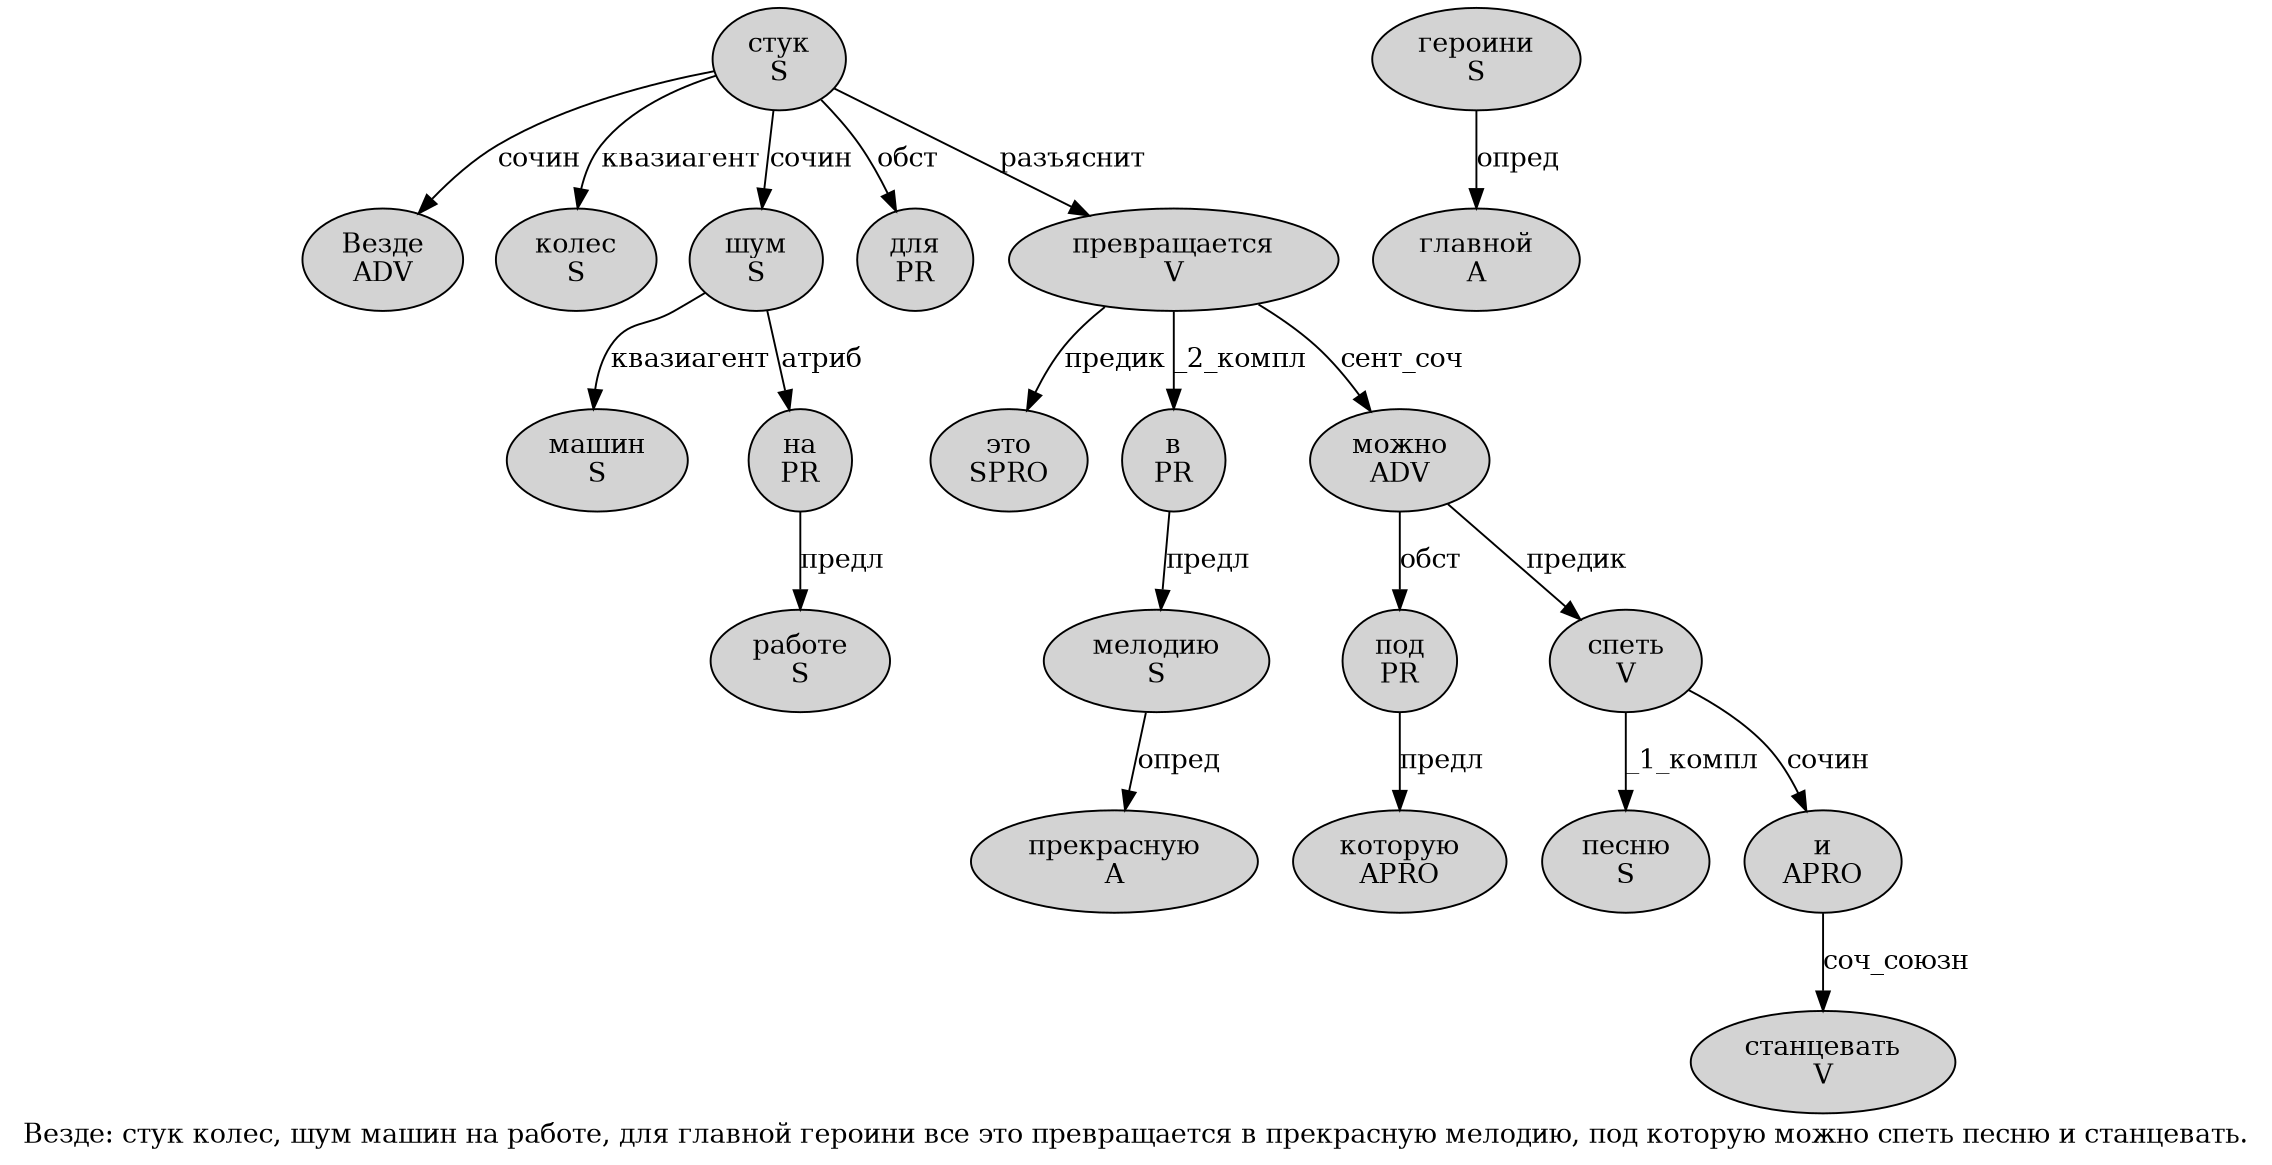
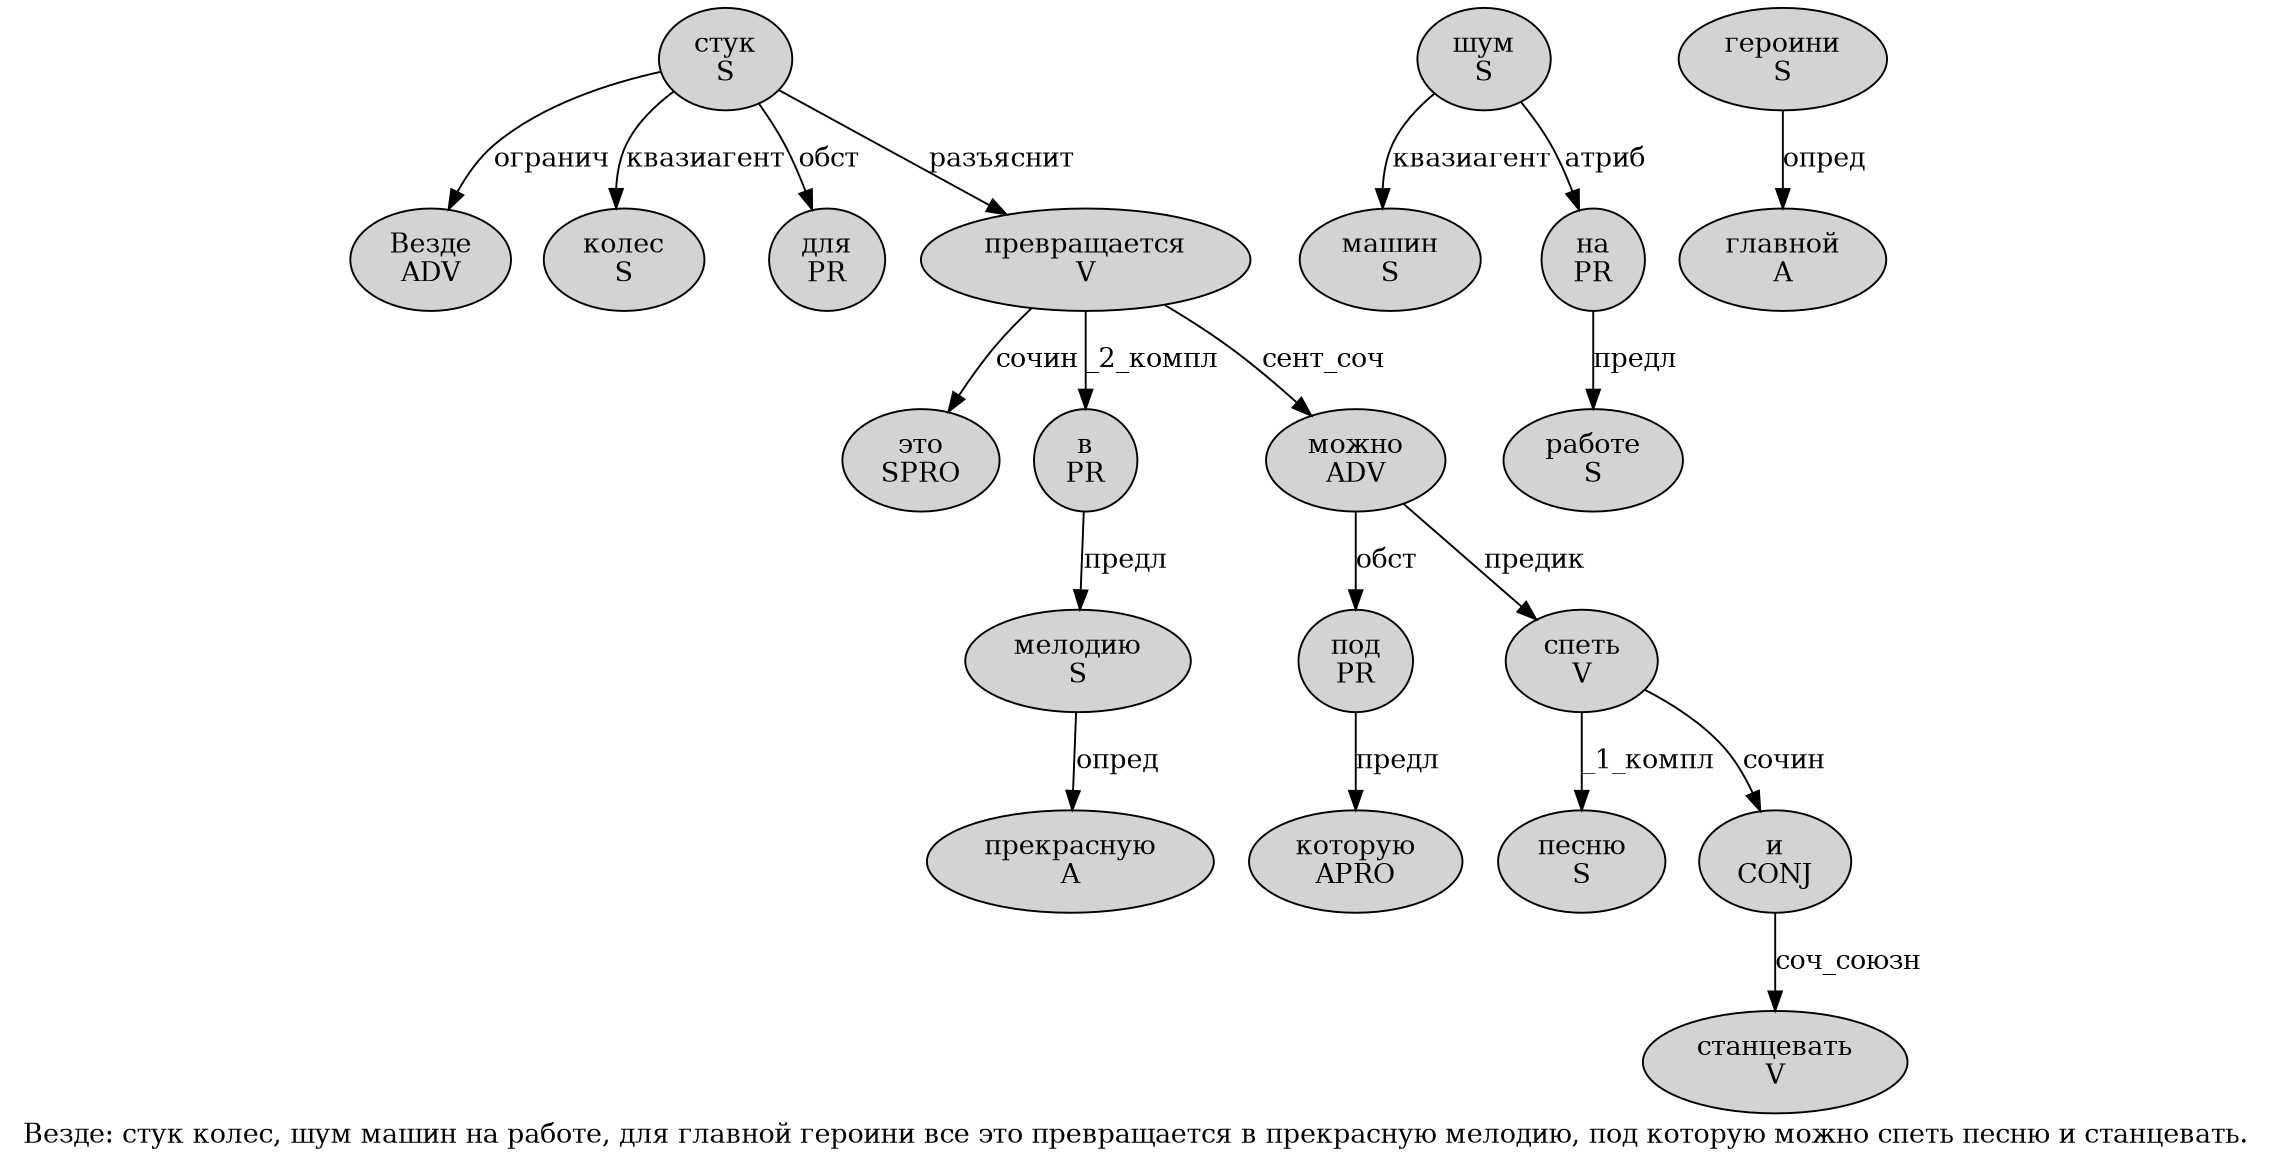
edge "стук S" -> "шум S": removed, label "сочин"
edge "стук S" -> "Везде ADV": label "сочин" -> "огранич"
edge "превращается V" -> "это SPRO": label "предик" -> "сочин"
node "и APRO": label "и APRO" -> "и CONJ"
